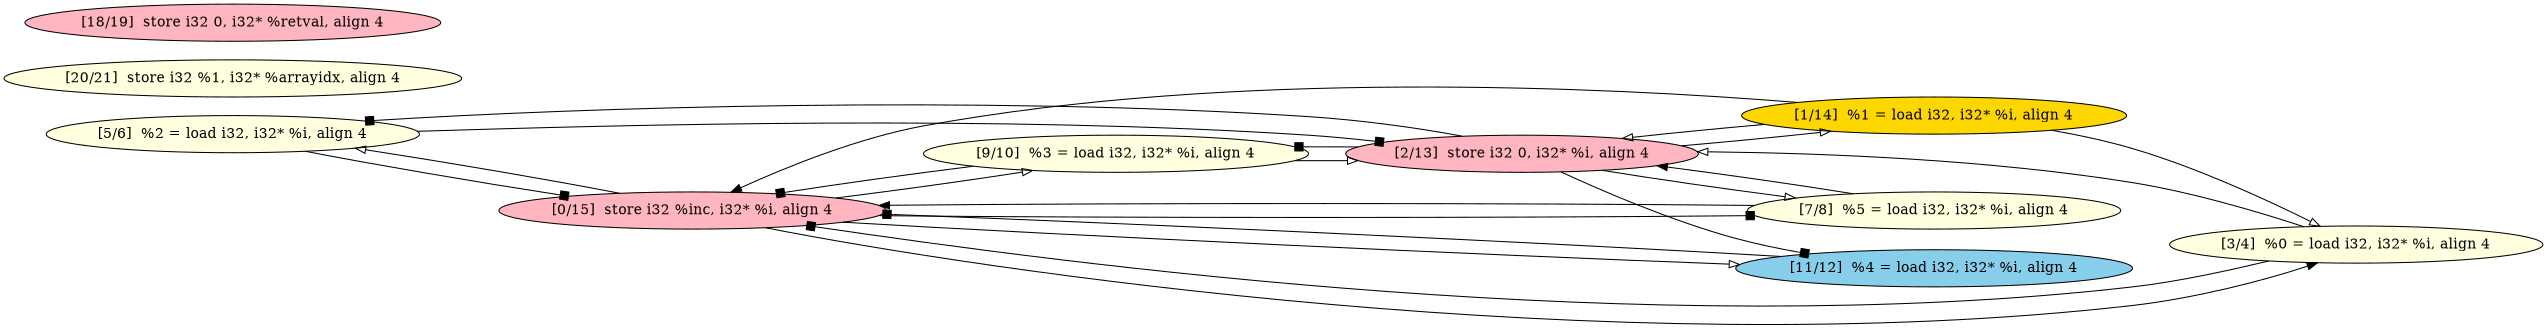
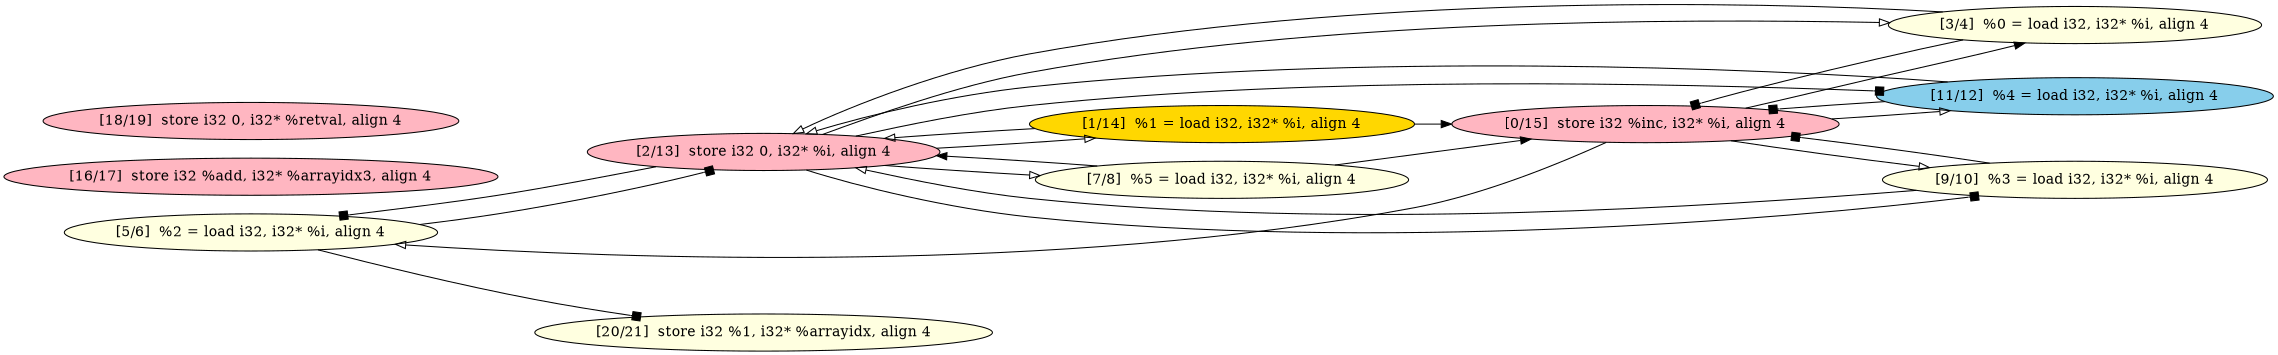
edge "[11/12]  %4 = load i32, i32* %i, align 4" -> "[2/13]  store i32 0, i32* %i, align 4": added
edge "[1/14]  %1 = load i32, i32* %i, align 4" -> "[3/4]  %0 = load i32, i32* %i, align 4": now "[2/13]  store i32 0, i32* %i, align 4" -> "[3/4]  %0 = load i32, i32* %i, align 4"
edge "[5/6]  %2 = load i32, i32* %i, align 4" -> "[0/15]  store i32 %inc, i32* %i, align 4": now "[5/6]  %2 = load i32, i32* %i, align 4" -> "[20/21]  store i32 %1, i32* %arrayidx, align 4"
node "[16/17]  store i32 %add, i32* %arrayidx3, align 4": added
edge "[0/15]  store i32 %inc, i32* %i, align 4" -> "[7/8]  %5 = load i32, i32* %i, align 4": removed
